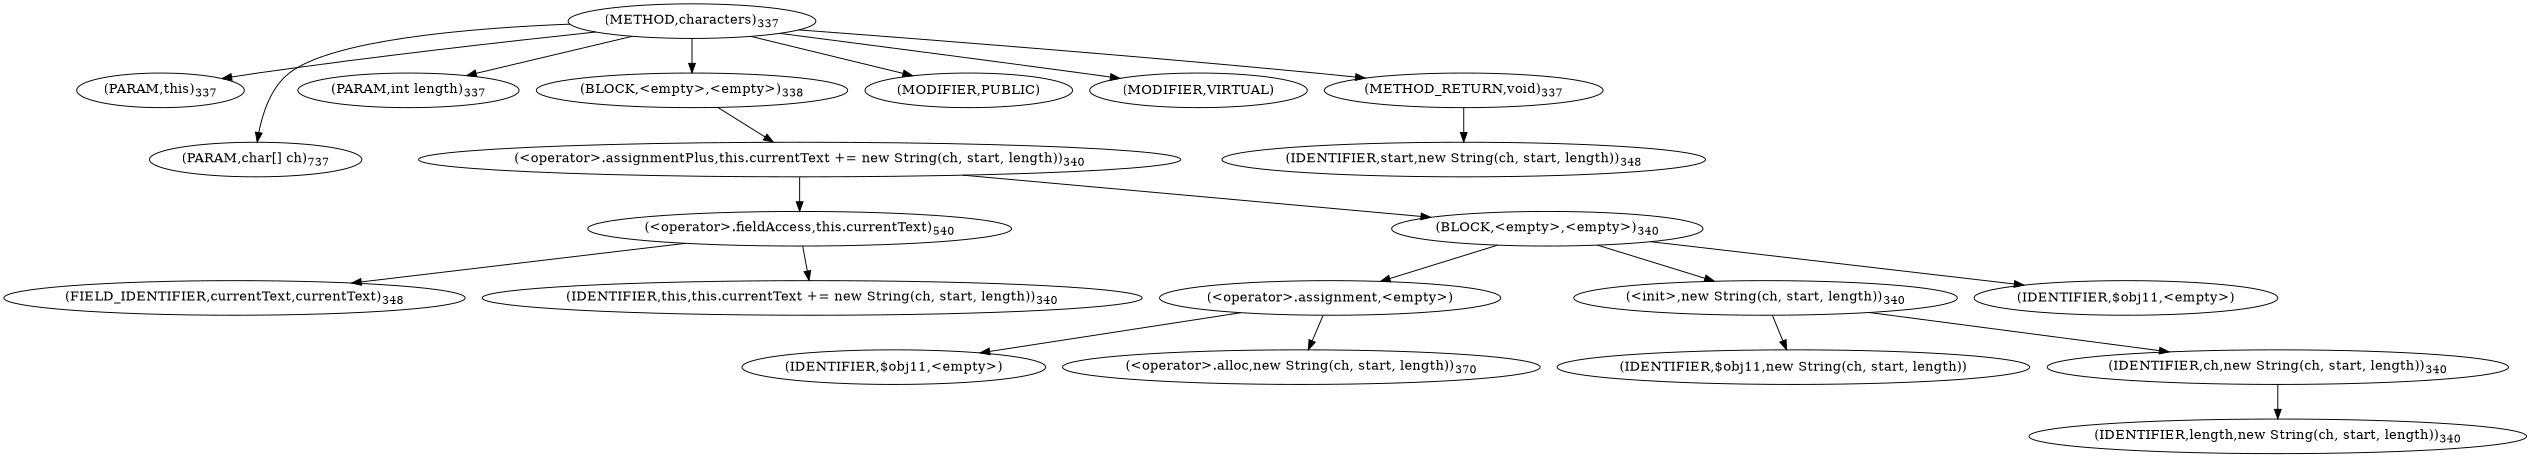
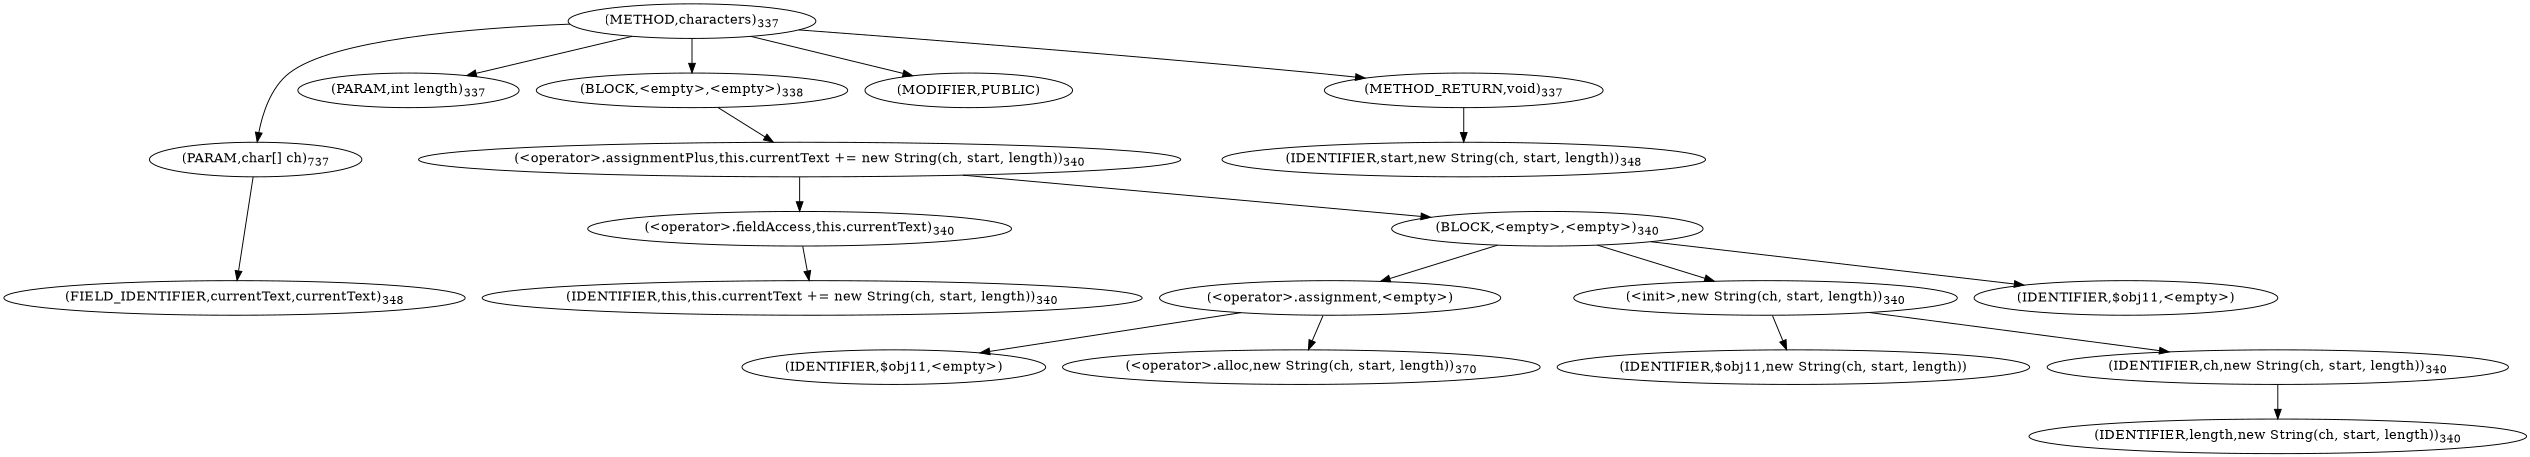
node "(PARAM,this)": removed
node "(MODIFIER,VIRTUAL)": removed
node "(<operator>.fieldAccess,this.currentText)": text "540" -> "340"
edge "(<operator>.fieldAccess,this.currentText)" -> "(FIELD_IDENTIFIER,currentText,currentText)": now "(PARAM,char[] ch)" -> "(FIELD_IDENTIFIER,currentText,currentText)"
